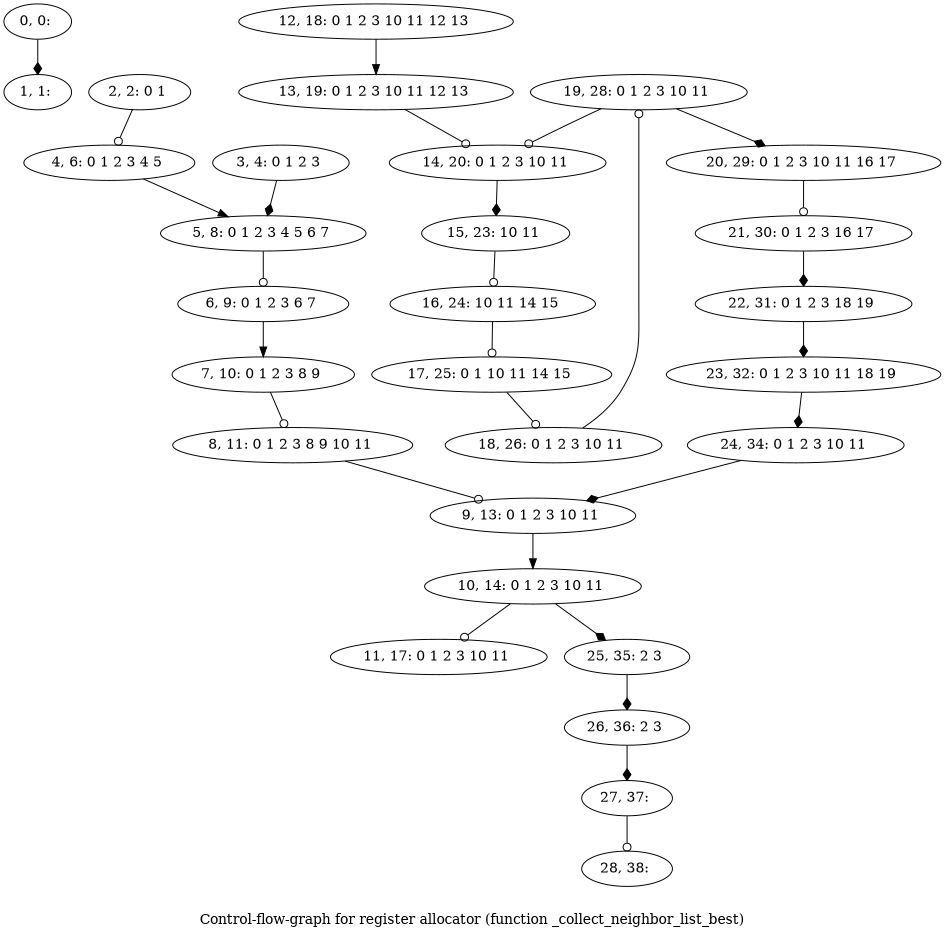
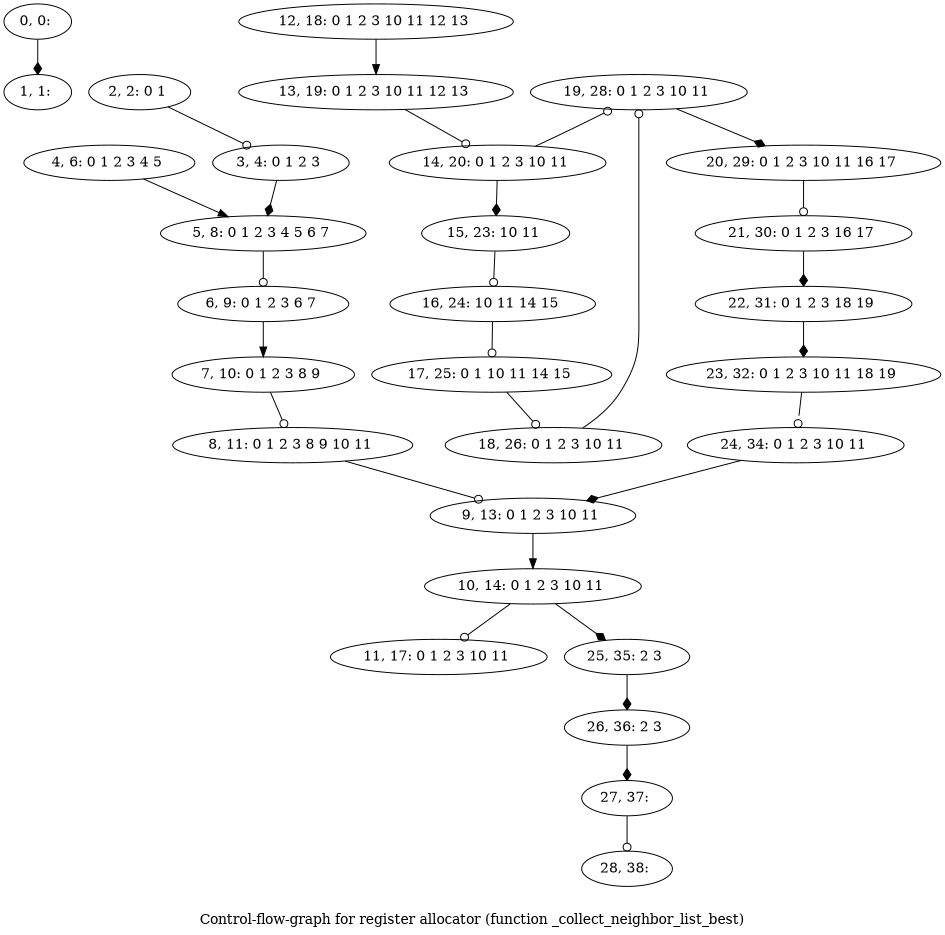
edge "2, 2: 0 1" -> "4, 6: 0 1 2 3 4 5": now "2, 2: 0 1" -> "3, 4: 0 1 2 3"
edge "19, 28: 0 1 2 3 10 11" -> "14, 20: 0 1 2 3 10 11": reversed
edge "23, 32: 0 1 2 3 10 11 18 19" -> "24, 34: 0 1 2 3 10 11": arrowhead diamond -> odot
